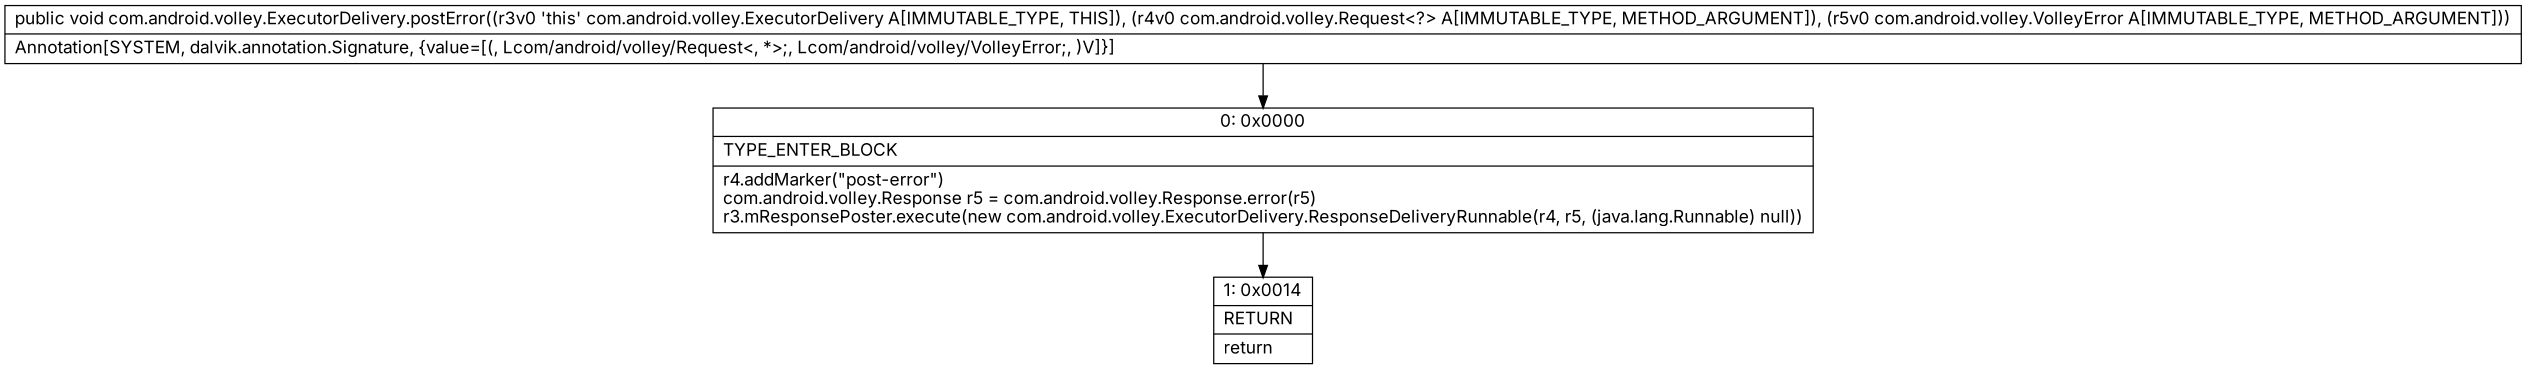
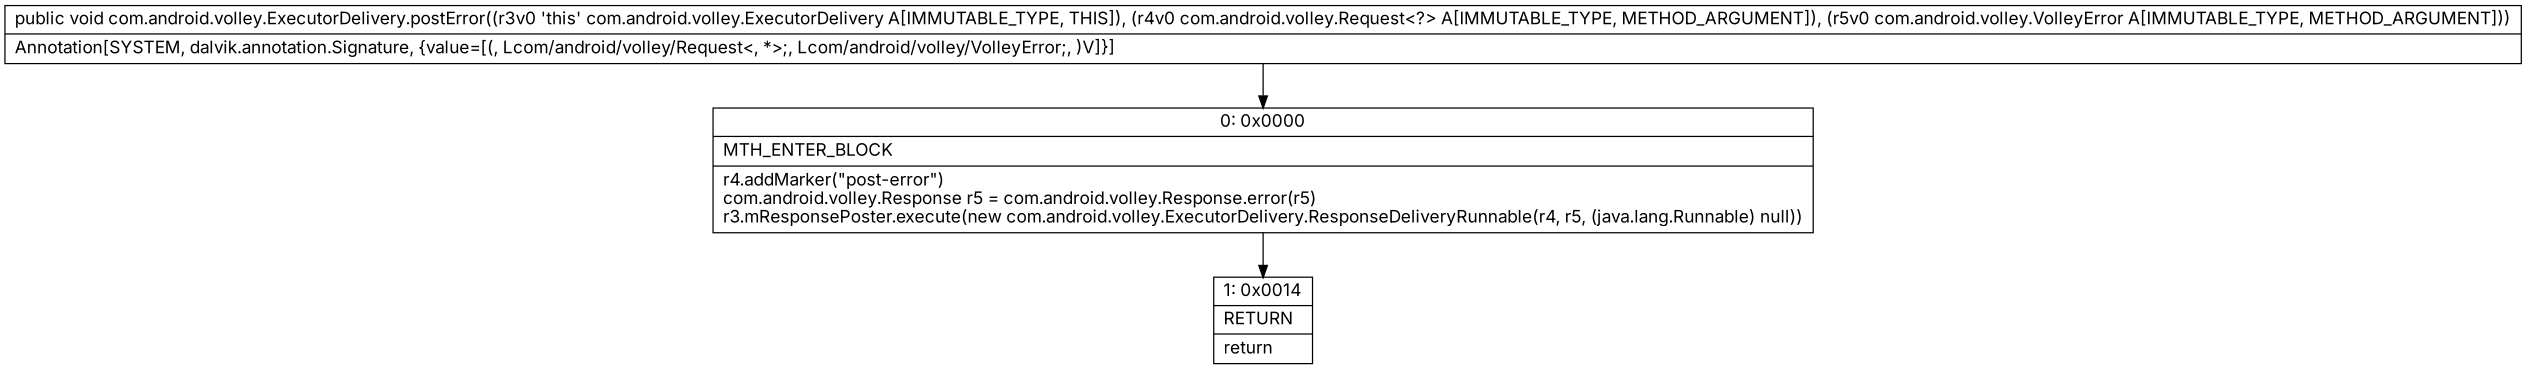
node "0: 0x0000": text "TYPE_ENTER_BLOCK" -> "MTH_ENTER_BLOCK"
